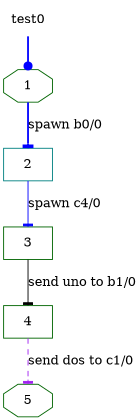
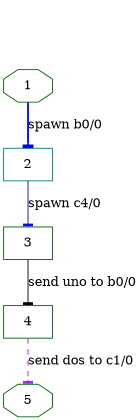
node "test0": removed
edge "3" -> "4": label "send uno to b1/0" -> "send uno to b0/0"
